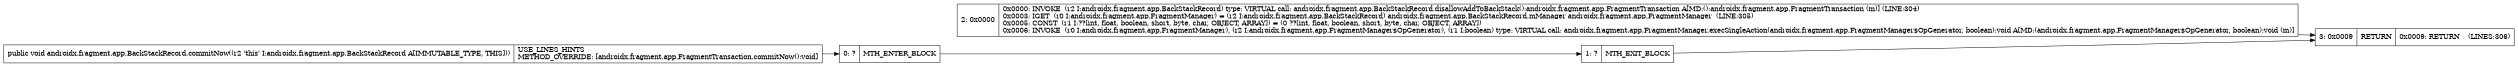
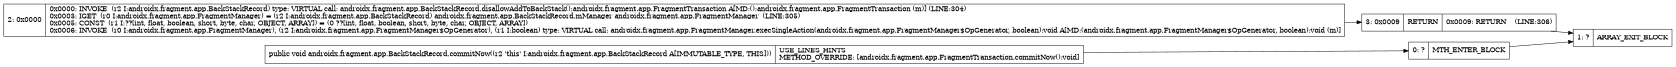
node "3: 0x0009": text "0x0009: RETURN    (LINES:306)" -> "0x0009: RETURN    (LINE:306)"
edge "1: ?" -> "3: 0x0009": reversed
node "1: ?": text "MTH_EXIT_BLOCK" -> "ARRAY_EXIT_BLOCK"
